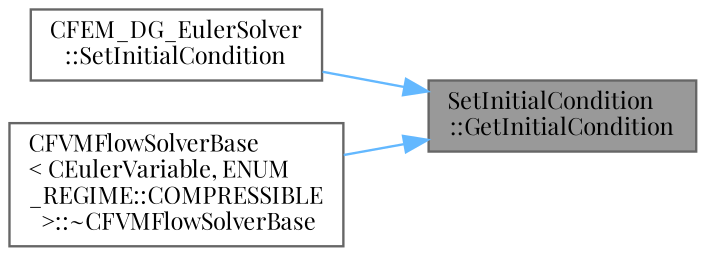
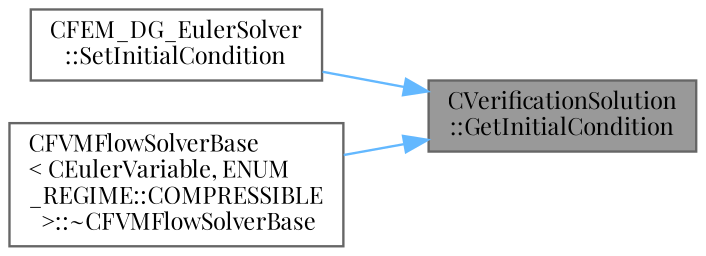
node "SetInitialCondition ::GetInitialCondition": label "SetInitialCondition ::GetInitialCondition" -> "CVerificationSolution ::GetInitialCondition"
